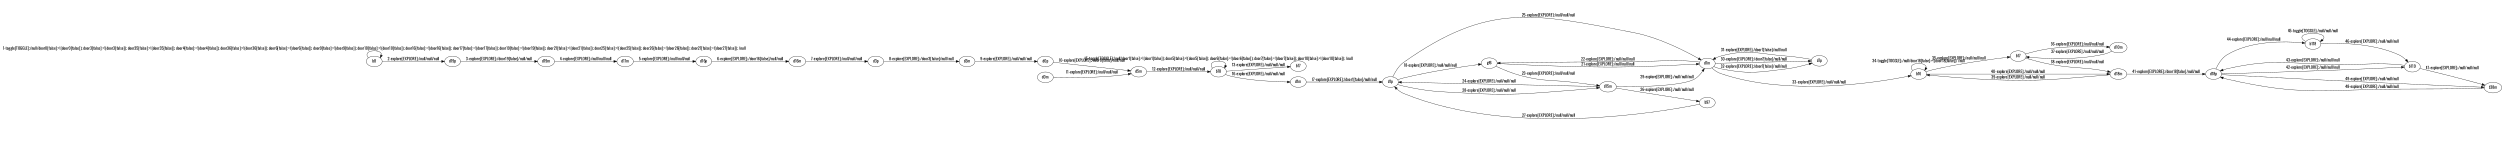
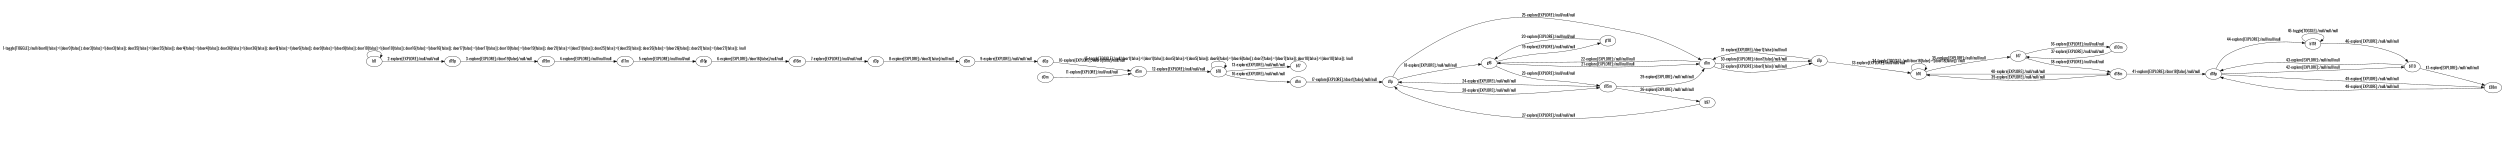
node "gf10": added
edge "d7m" -> "b16": now "d7p" -> "b16"
